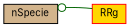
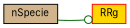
edge "RRg" -> "nSpecie": reversed
